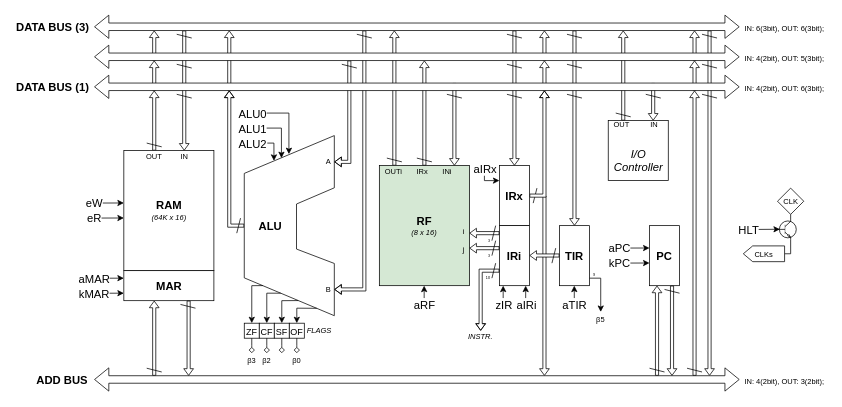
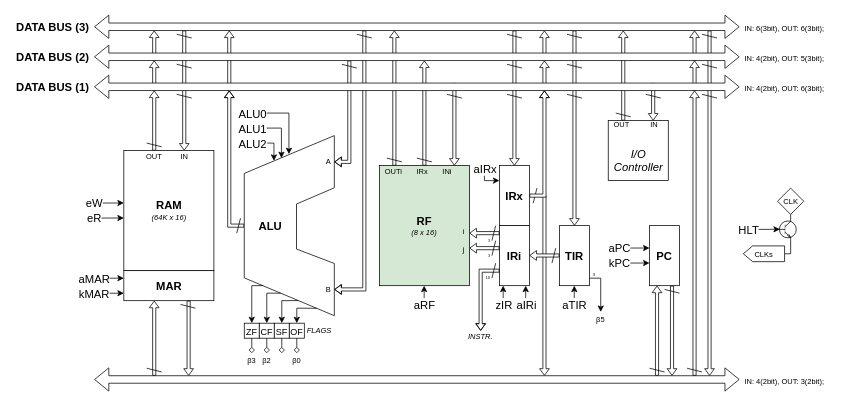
node "DATA BUS (2)": added
node "ADD BUS": removed
